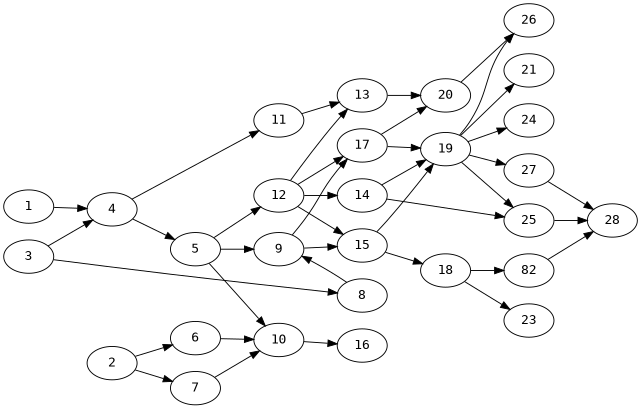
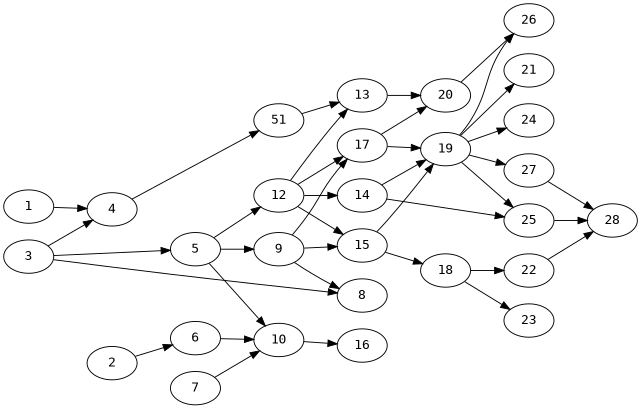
node "11": label "11" -> "51"
edge "4" -> "5": now "3" -> "5"
edge "8" -> "9": reversed
node "82": label "82" -> "22"
edge "2" -> "7": removed
